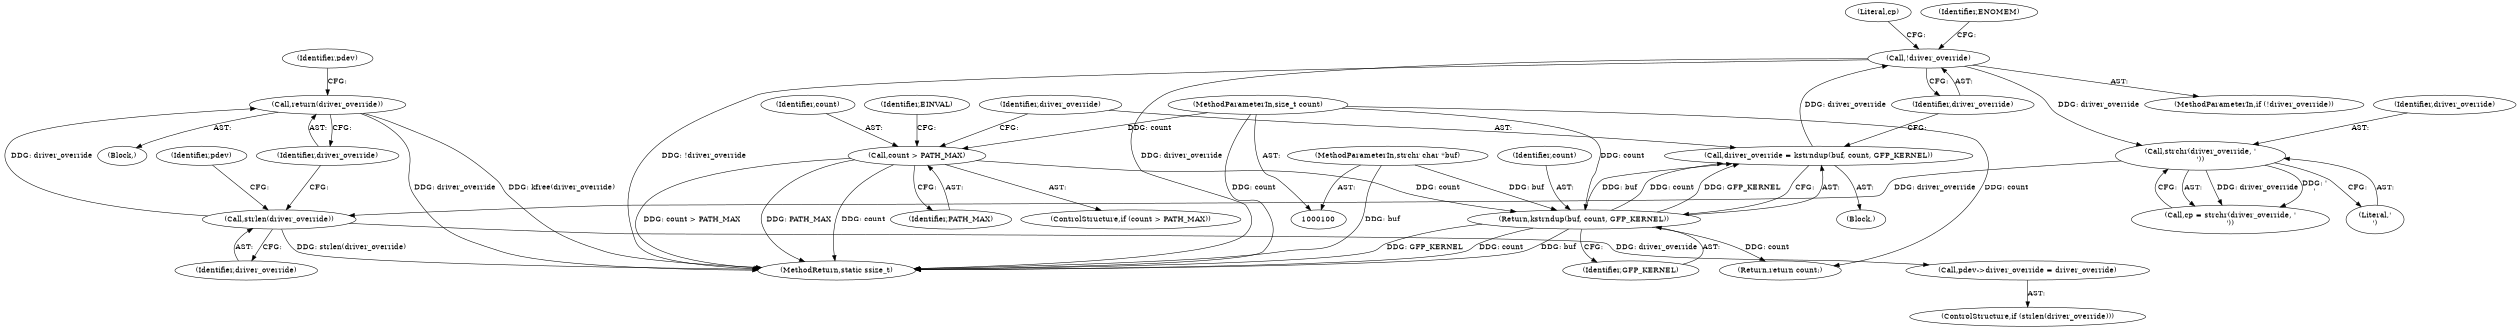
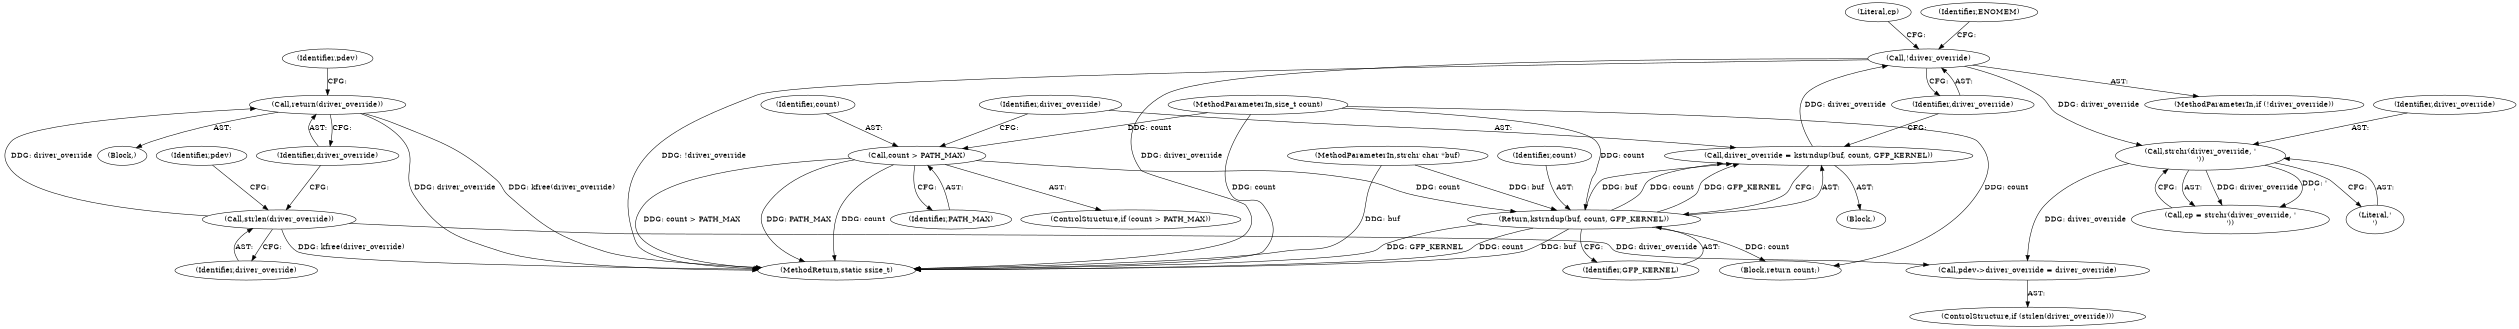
node "(Identifier,EINVAL)": removed
edge "(Call,strchr(driver_override, ' '))" -> "(Call,strlen(driver_override))": now "(Call,strchr(driver_override, ' '))" -> "(Call,pdev->driver_override = driver_override)"
node "1000100": removed
edge "(Call,strlen(driver_override))" -> "(MethodReturn,static ssize_t)": label "DDG: strlen(driver_override)" -> "DDG: kfree(driver_override)"
node "(Return,return count;)": label "(Return,return count;)" -> "(Block,return count;)"
